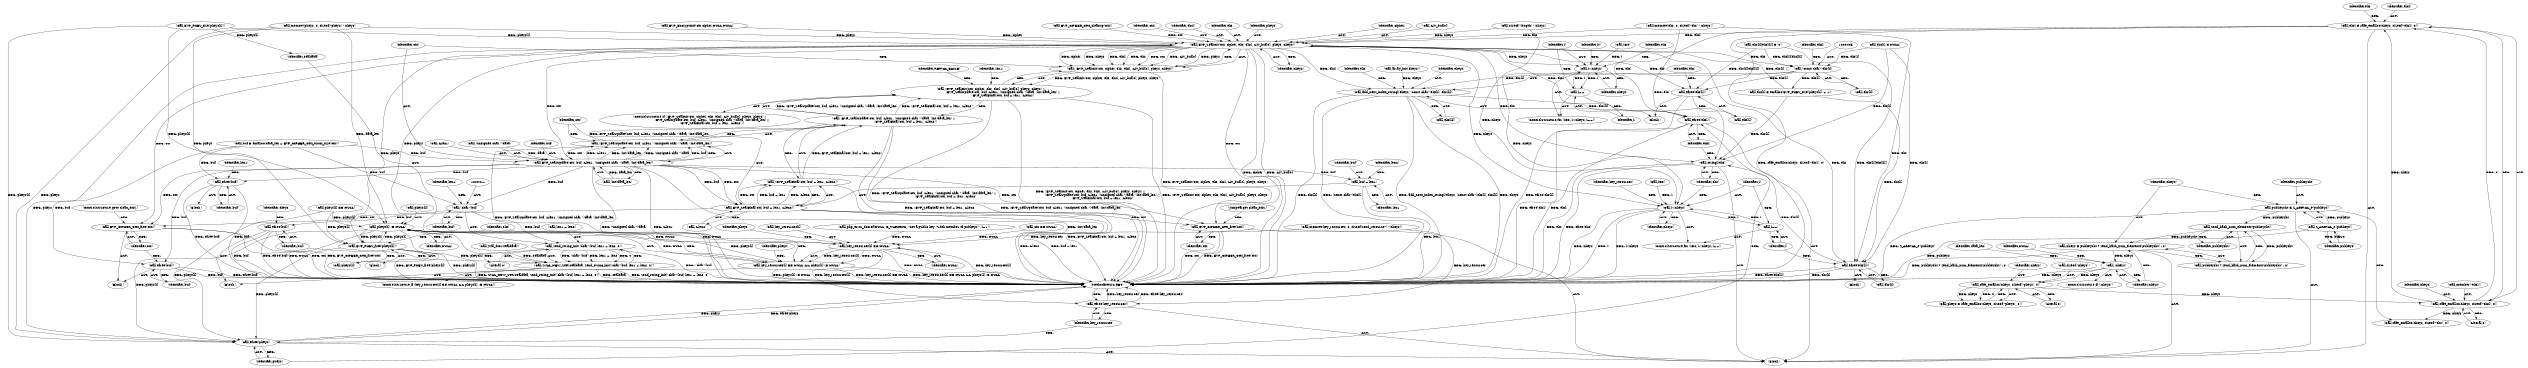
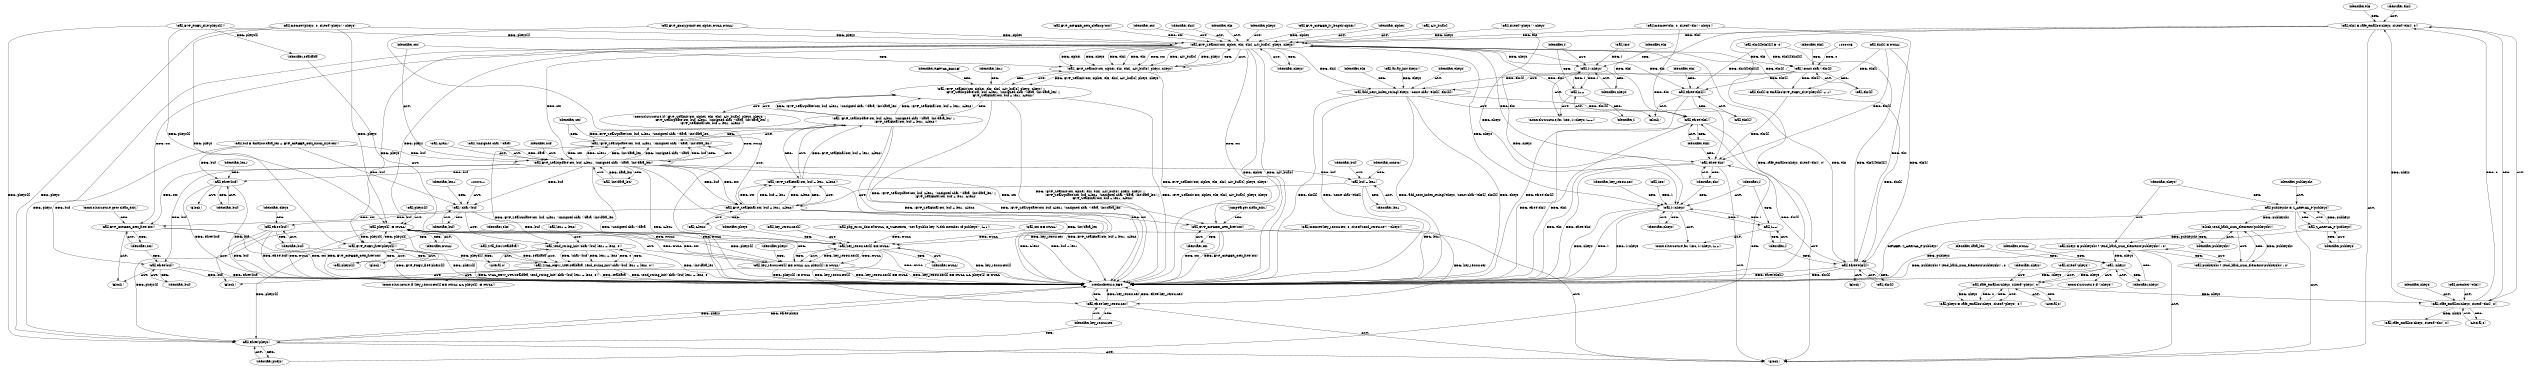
node "(Call,EVP_CIPHER_iv_length(cipher))": added
node "(Call,sizeof(*length) * nkeys)": label "(Call,sizeof(*length) * nkeys)" -> "(Call,sizeof(*pkeys) * nkeys)"
node "(Identifier,iv)": removed
edge "(Call,eks[i] = NULL)" -> "(Call,(const char*)eks[i])": now "(Call,eks[i] = NULL)" -> "(Call,eks[i] = emalloc(EVP_PKEY_size(pkeys[i]) + 1))"
edge "1000445" -> "(Call,(const char*)eks[i])": label "AST: " -> "DDG: 0"
edge "(Call,EVP_EncryptInit(ctx,cipher,NULL,NULL))" -> "(Call,key_resources[i] == NULL)": added, label "DDG: NULL"
node "(Call,eksl[i])": removed
edge "(Call,memset(pkeys, 0, sizeof(*pkeys) * nkeys))" -> "(Call,pkeys[i] != NULL)": label "DDG: data_len" -> "DDG: pkeys"
node "(Identifier,len2)": label "(Identifier,len2)" -> "(Identifier,const2)"
node "(Call,stringl(eks))": label "(Call,stringl(eks))" -> "(Call,efree(eks))"
node "(Call,pkeys[i] == NULL)": removed
node "(Call,zend_hash_num_elements(pubkeysht))": label "(Call,zend_hash_num_elements(pubkeysht))" -> "(Block,zend_hash_num_elements(pubkeysht))"
edge "(Call,Z_ARRVAL_P(pubkeys))" -> "(Identifier,pubkeys)": label "DDG: buf" -> "CFG: "
edge "(Call,key_resources[i] == NULL && pkeys[i] != NULL)" -> "(Call,pkeys[i] != NULL)": label "CFG: " -> "DDG: ctx"
edge "(Call,pubkeysht = Z_ARRVAL_P(pubkeys))" -> "(MethodReturn,RET)": label "DDG: Z_ARRVAL_P(pubkeys)" -> "CIPHER: Z_ARRVAL_P(pubkeys)"
edge "(Call,key_resources[i] == NULL && pkeys[i] != NULL)" -> "(Call,key_resources[i] == NULL)": added, label "CFG:"
edge "(Call,pubkeysht = Z_ARRVAL_P(pubkeys))" -> "(Call,safe_emalloc(nkeys, sizeof(*eks), 0))": now "(Call,pubkeysht = Z_ARRVAL_P(pubkeys))" -> "(Call,Z_ARRVAL_P(pubkeys))"
edge "(Call,zend_string_init((char*)buf, len1 + len2, 0))" -> "(MethodReturn,RET)": label "DDG: (char*)buf" -> "DDG: (int)data_len"
